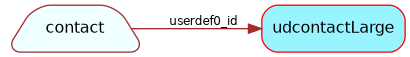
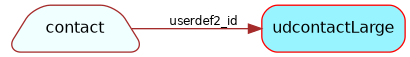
edge "contact" -> "udcontactLarge": label "userdef0_id" -> "userdef2_id"
